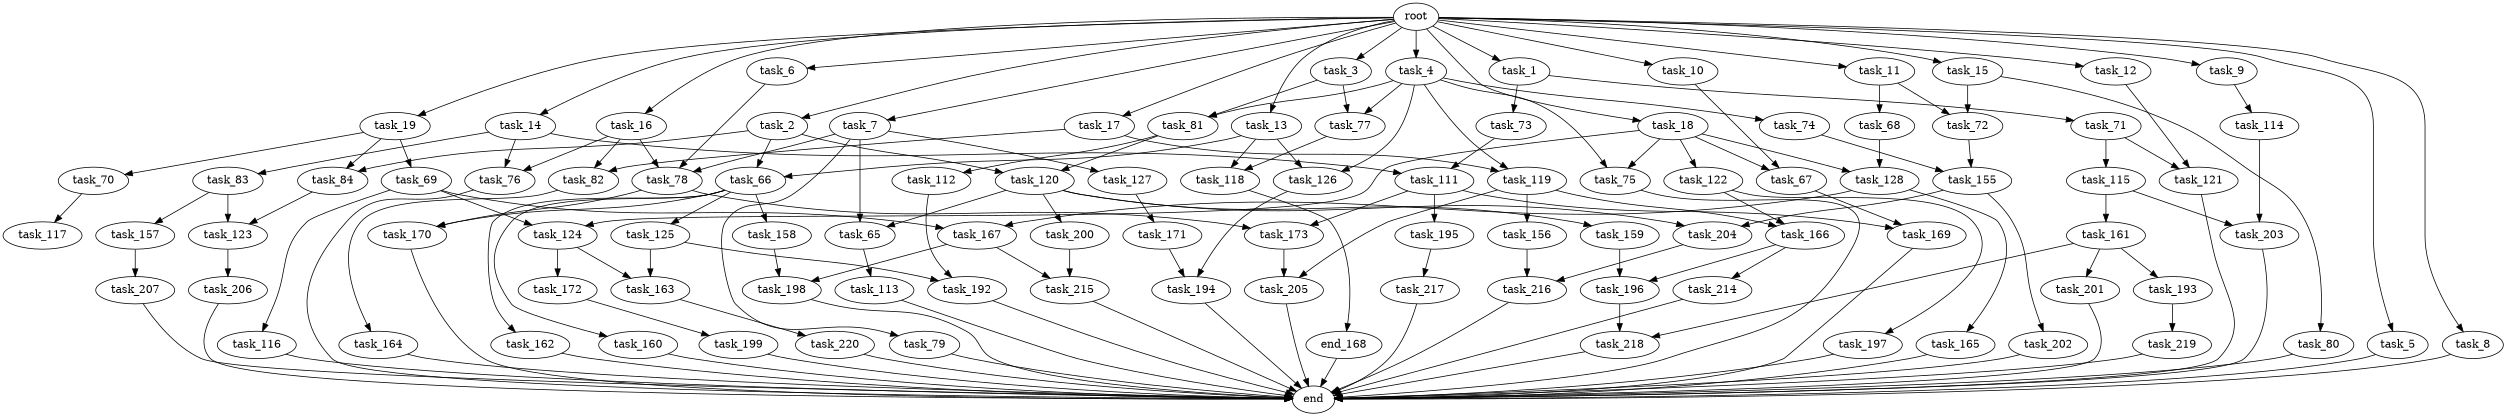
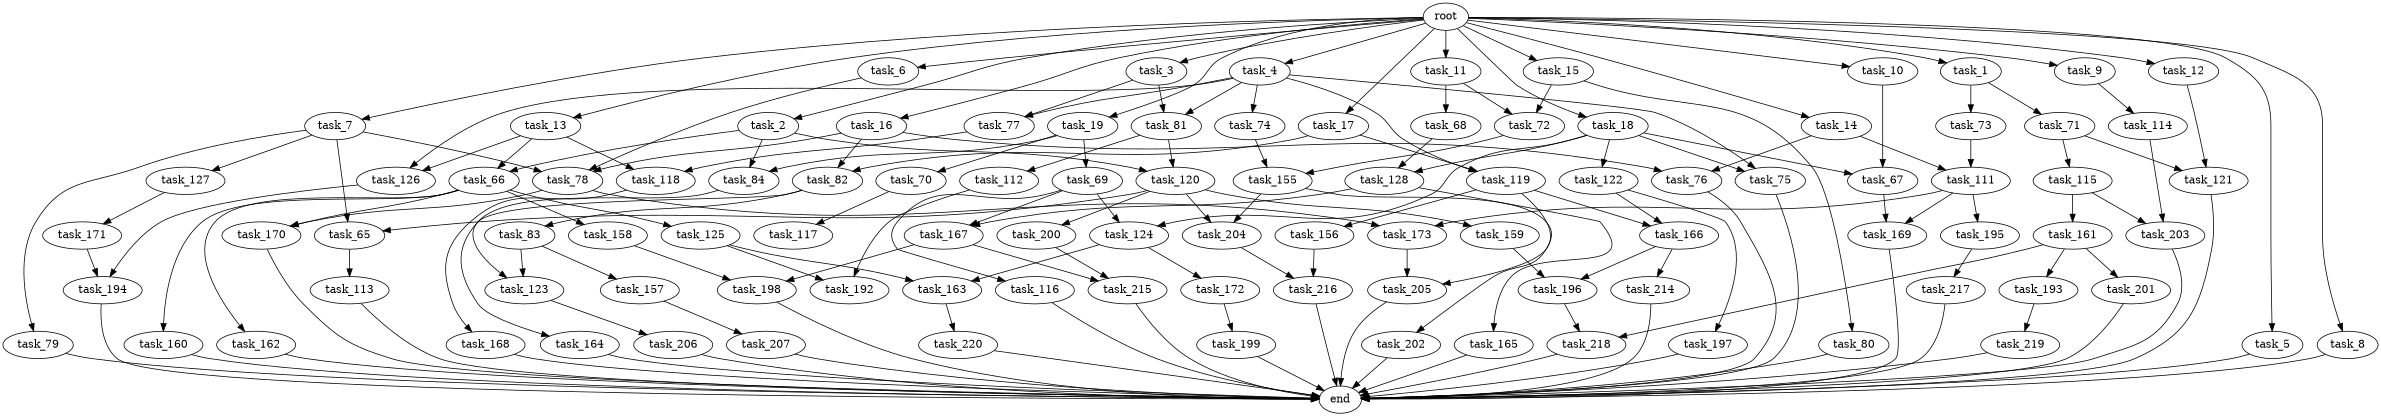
edge "task_14" -> "task_83": now "task_82" -> "task_83"
node "end_168": label "end_168" -> "task_168"
edge "task_192" -> "end": removed
